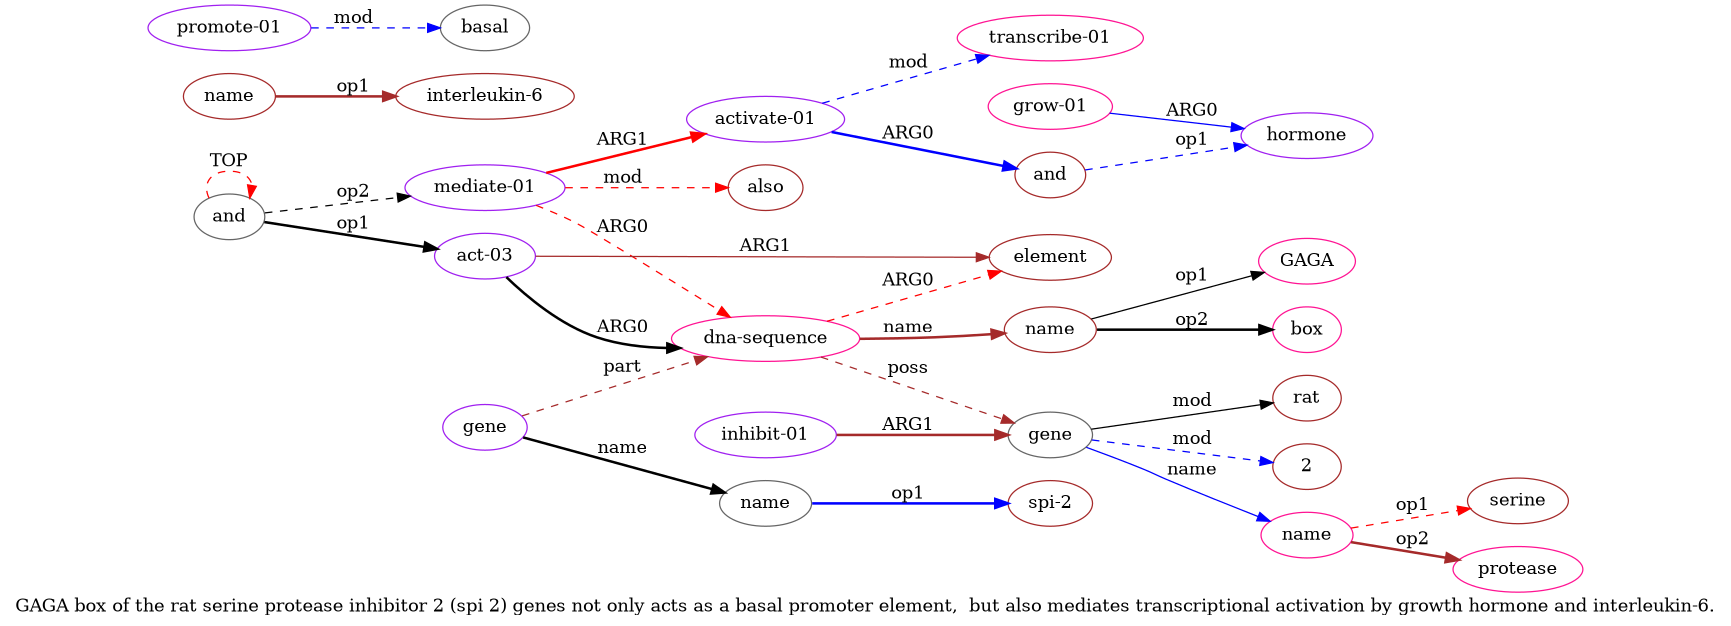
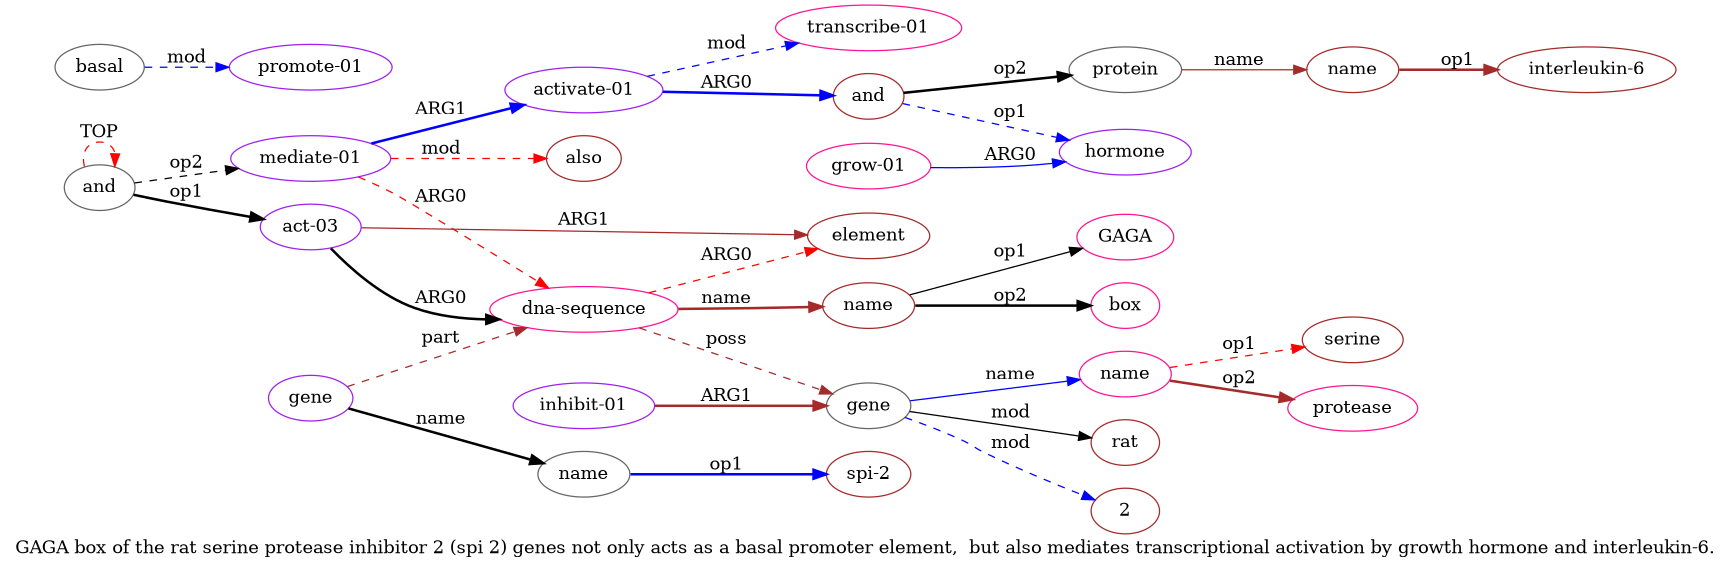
edge "promote-01" -> "basal": reversed
node "protein": added
edge "mediate-01" -> "activate-01": color red -> blue
